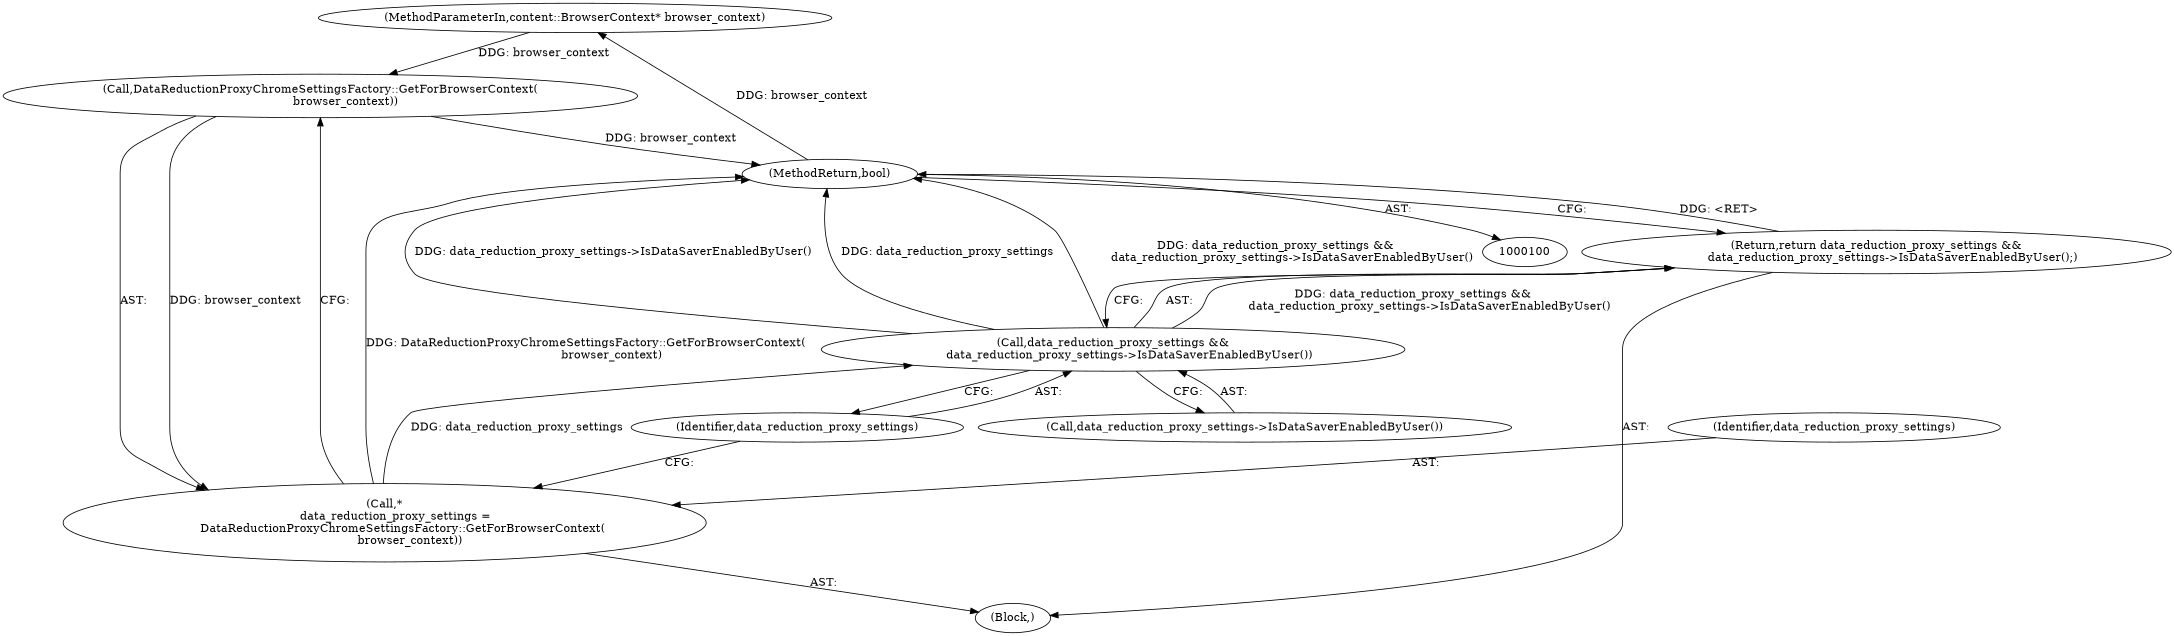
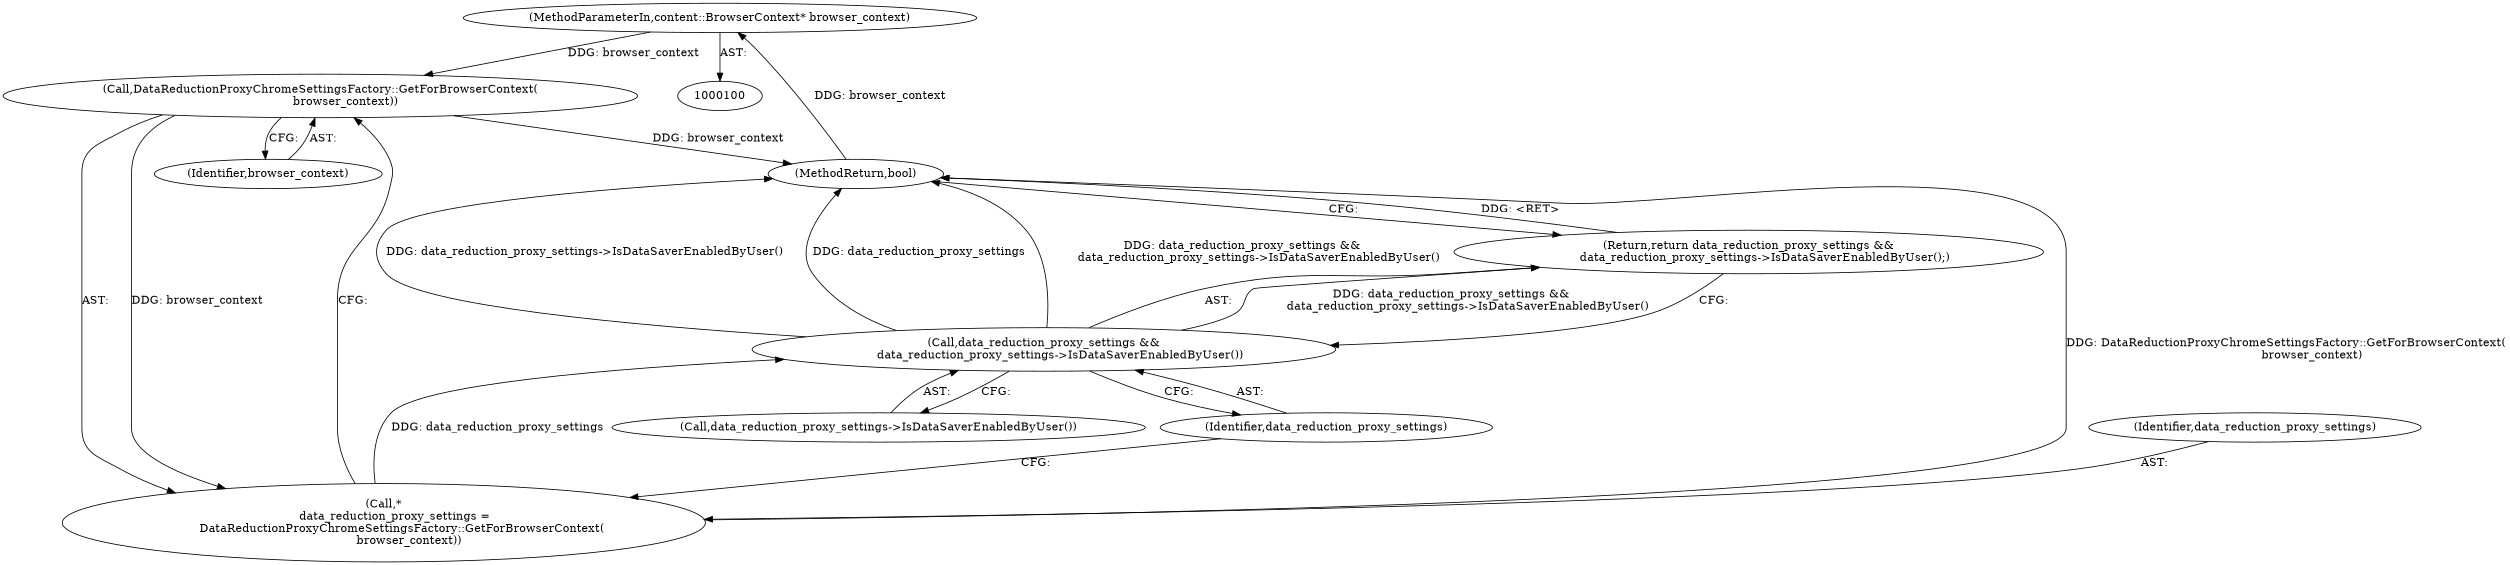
node "(Identifier,browser_context)": added
edge "(MethodReturn,bool)" -> "1000100": now "(MethodParameterIn,content::BrowserContext* browser_context)" -> "1000100"
node "(Block,)": removed
